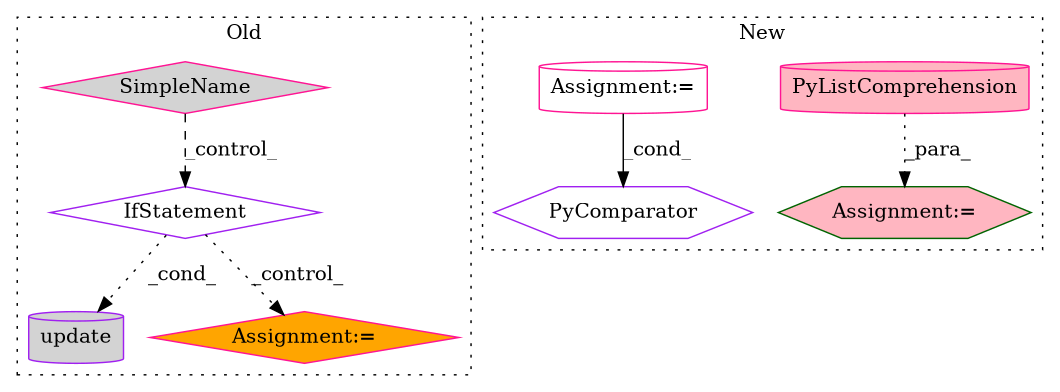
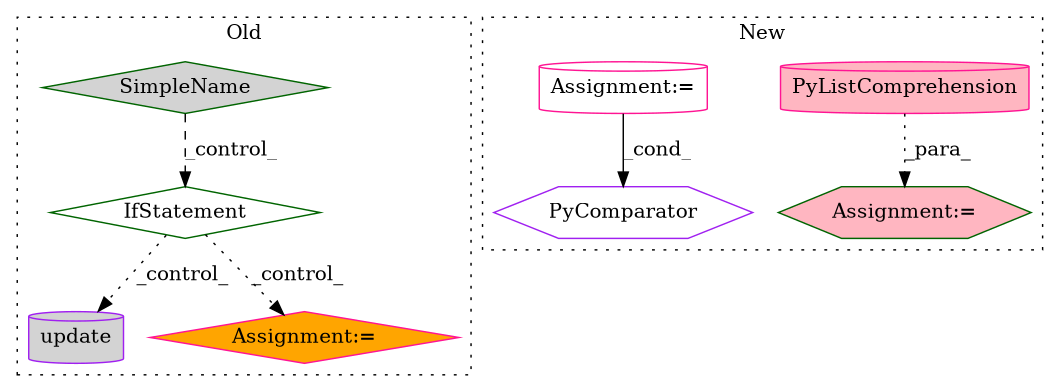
node "SimpleName": color deeppink -> darkgreen
node "IfStatement": color purple -> darkgreen
edge "IfStatement" -> "update": label "_cond_" -> "_control_"
